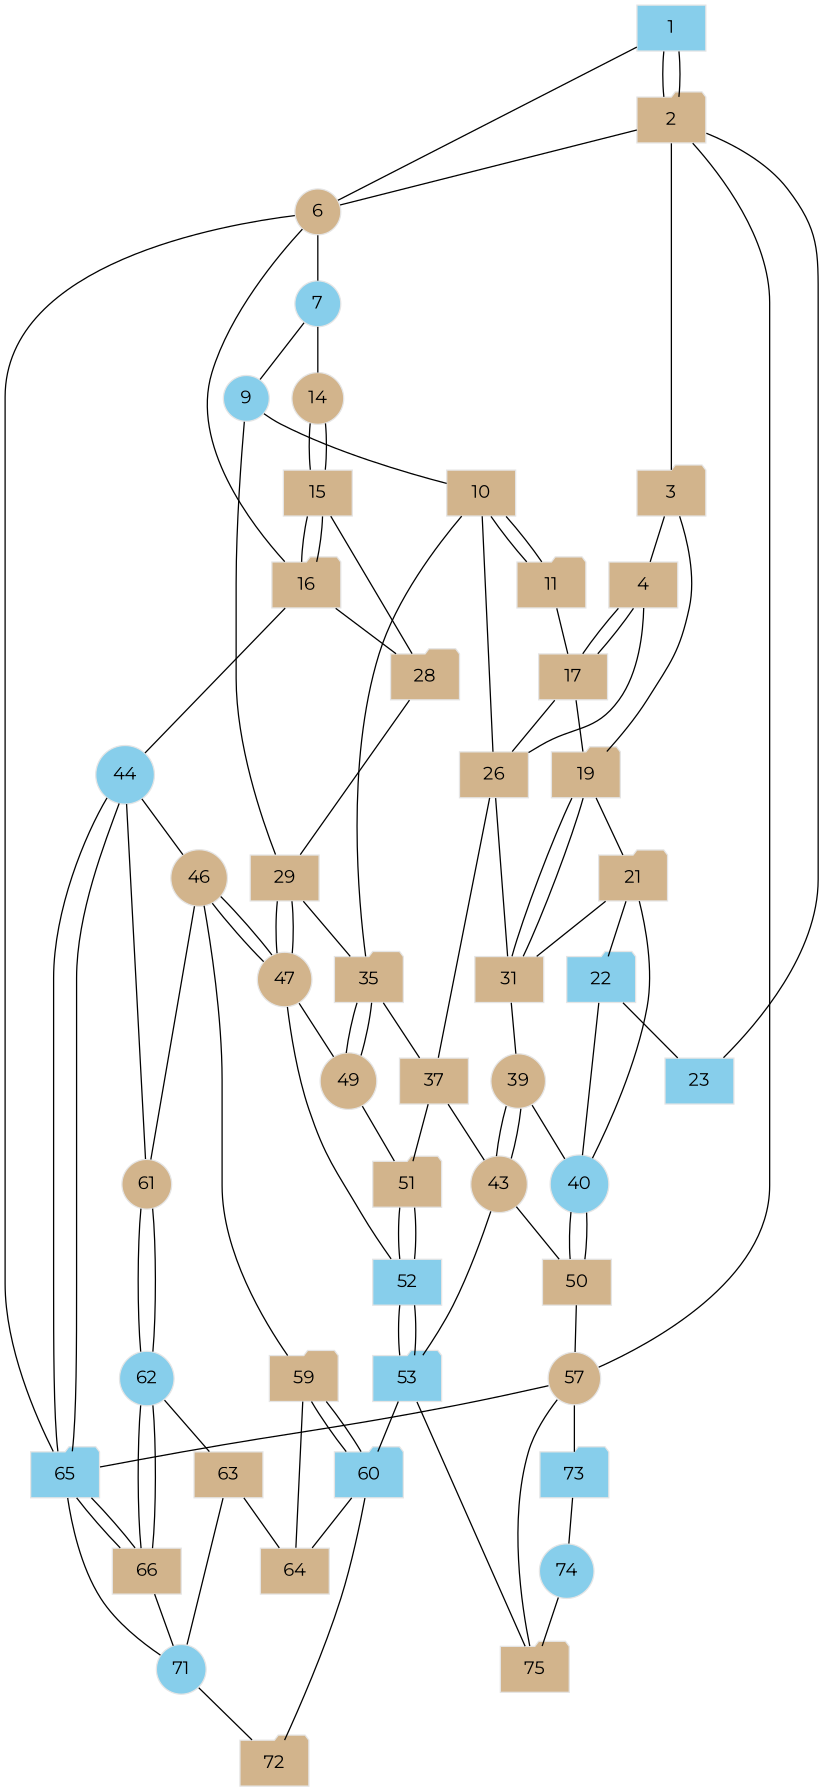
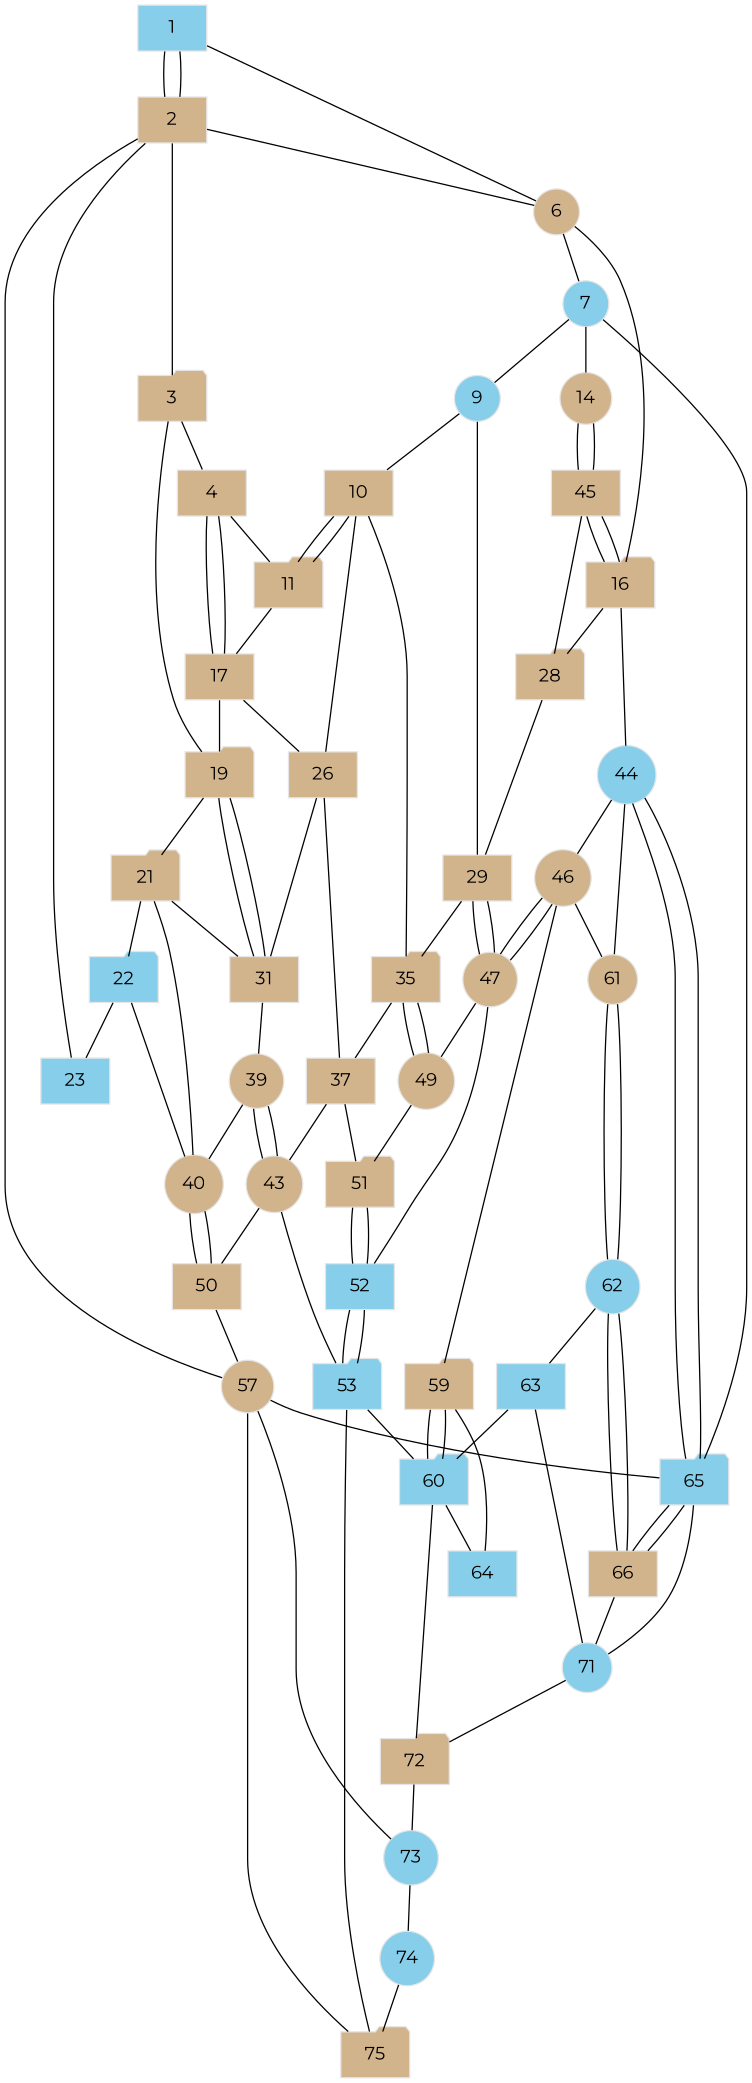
node "2": shape folder -> box
node "15": label "15" -> "45"
edge "4" -- "26": now "4" -- "11"
edge "6" -- "65": now "7" -- "65"
node "40": fillcolor skyblue -> tan
node "63": fillcolor tan -> skyblue
node "73": shape folder -> circle
edge "63" -- "64": now "63" -- "60"
node "64": fillcolor tan -> skyblue
edge "72" -- "73": added
